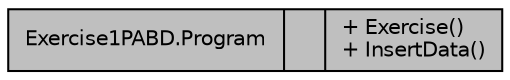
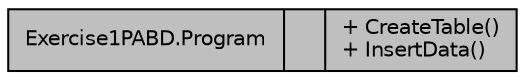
node "Exercise1PABD.Program": text "+ Exercise()" -> "+ CreateTable()"
